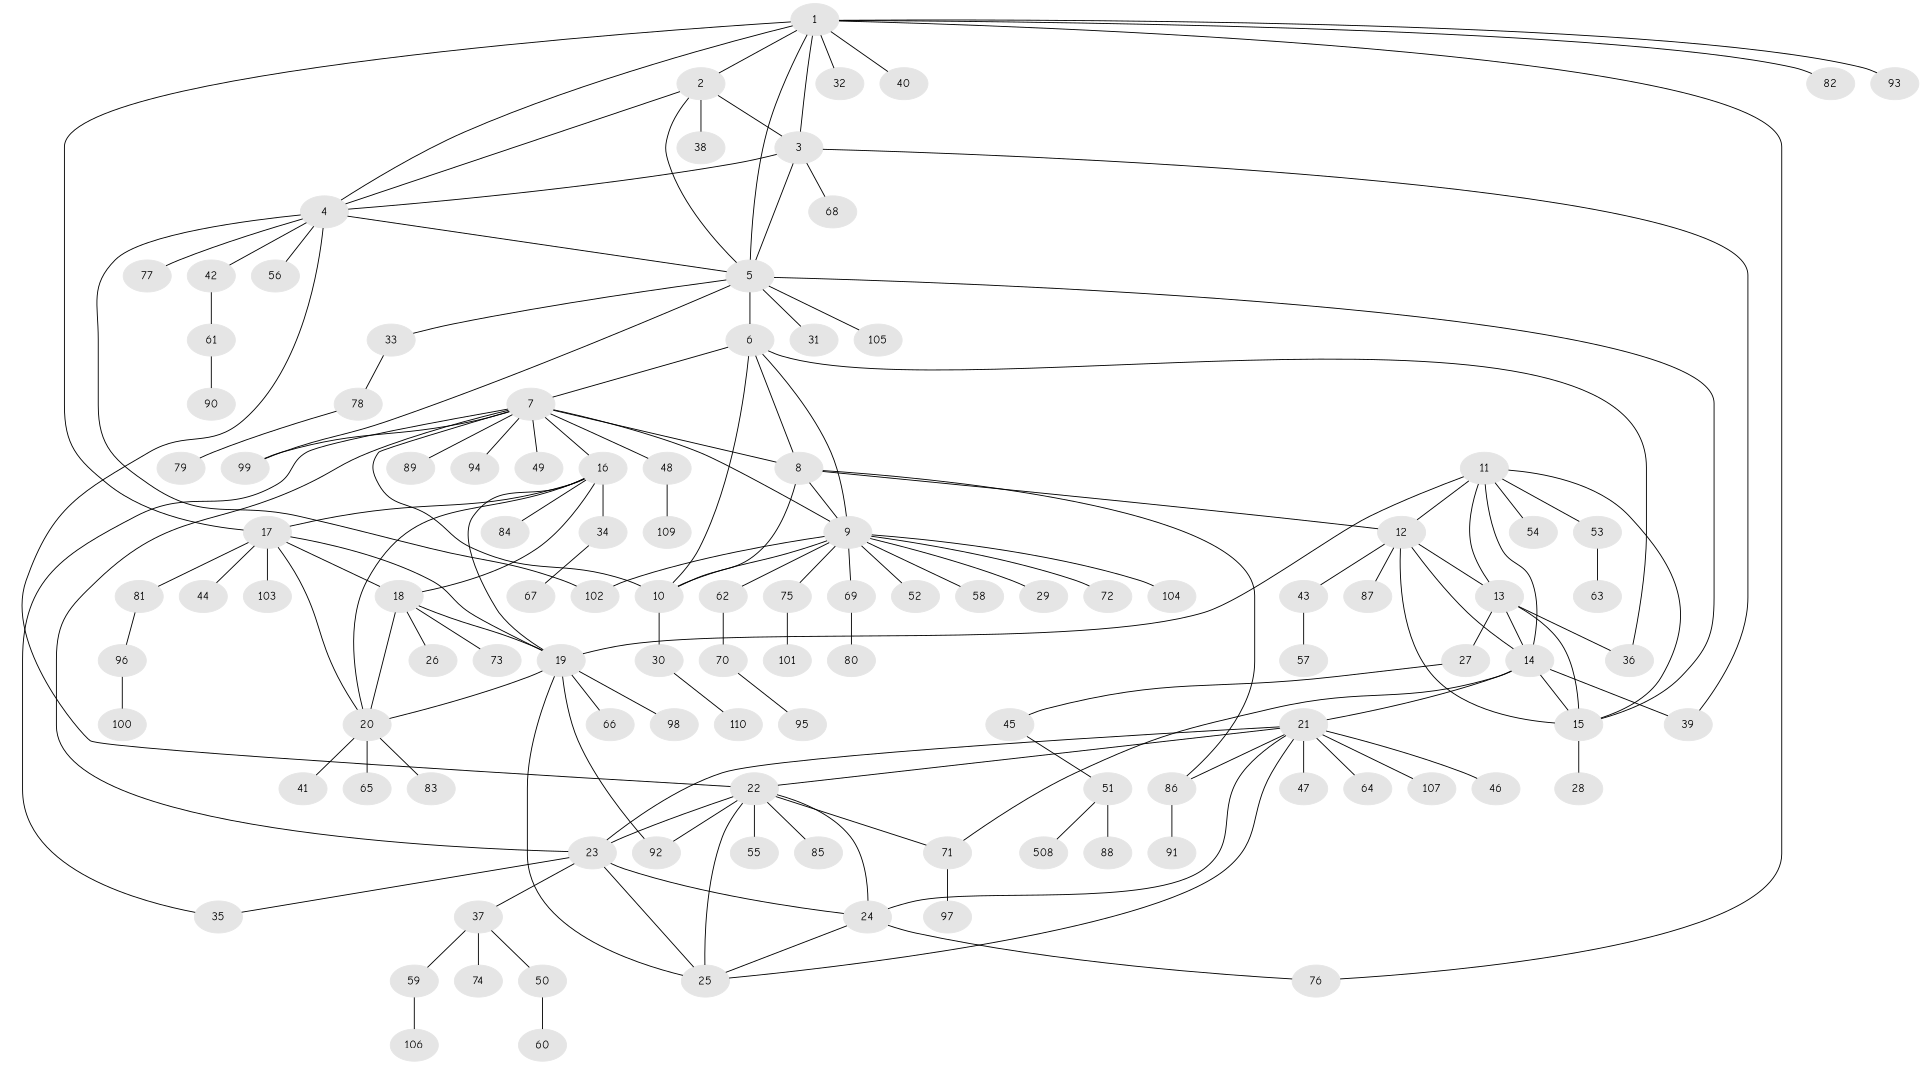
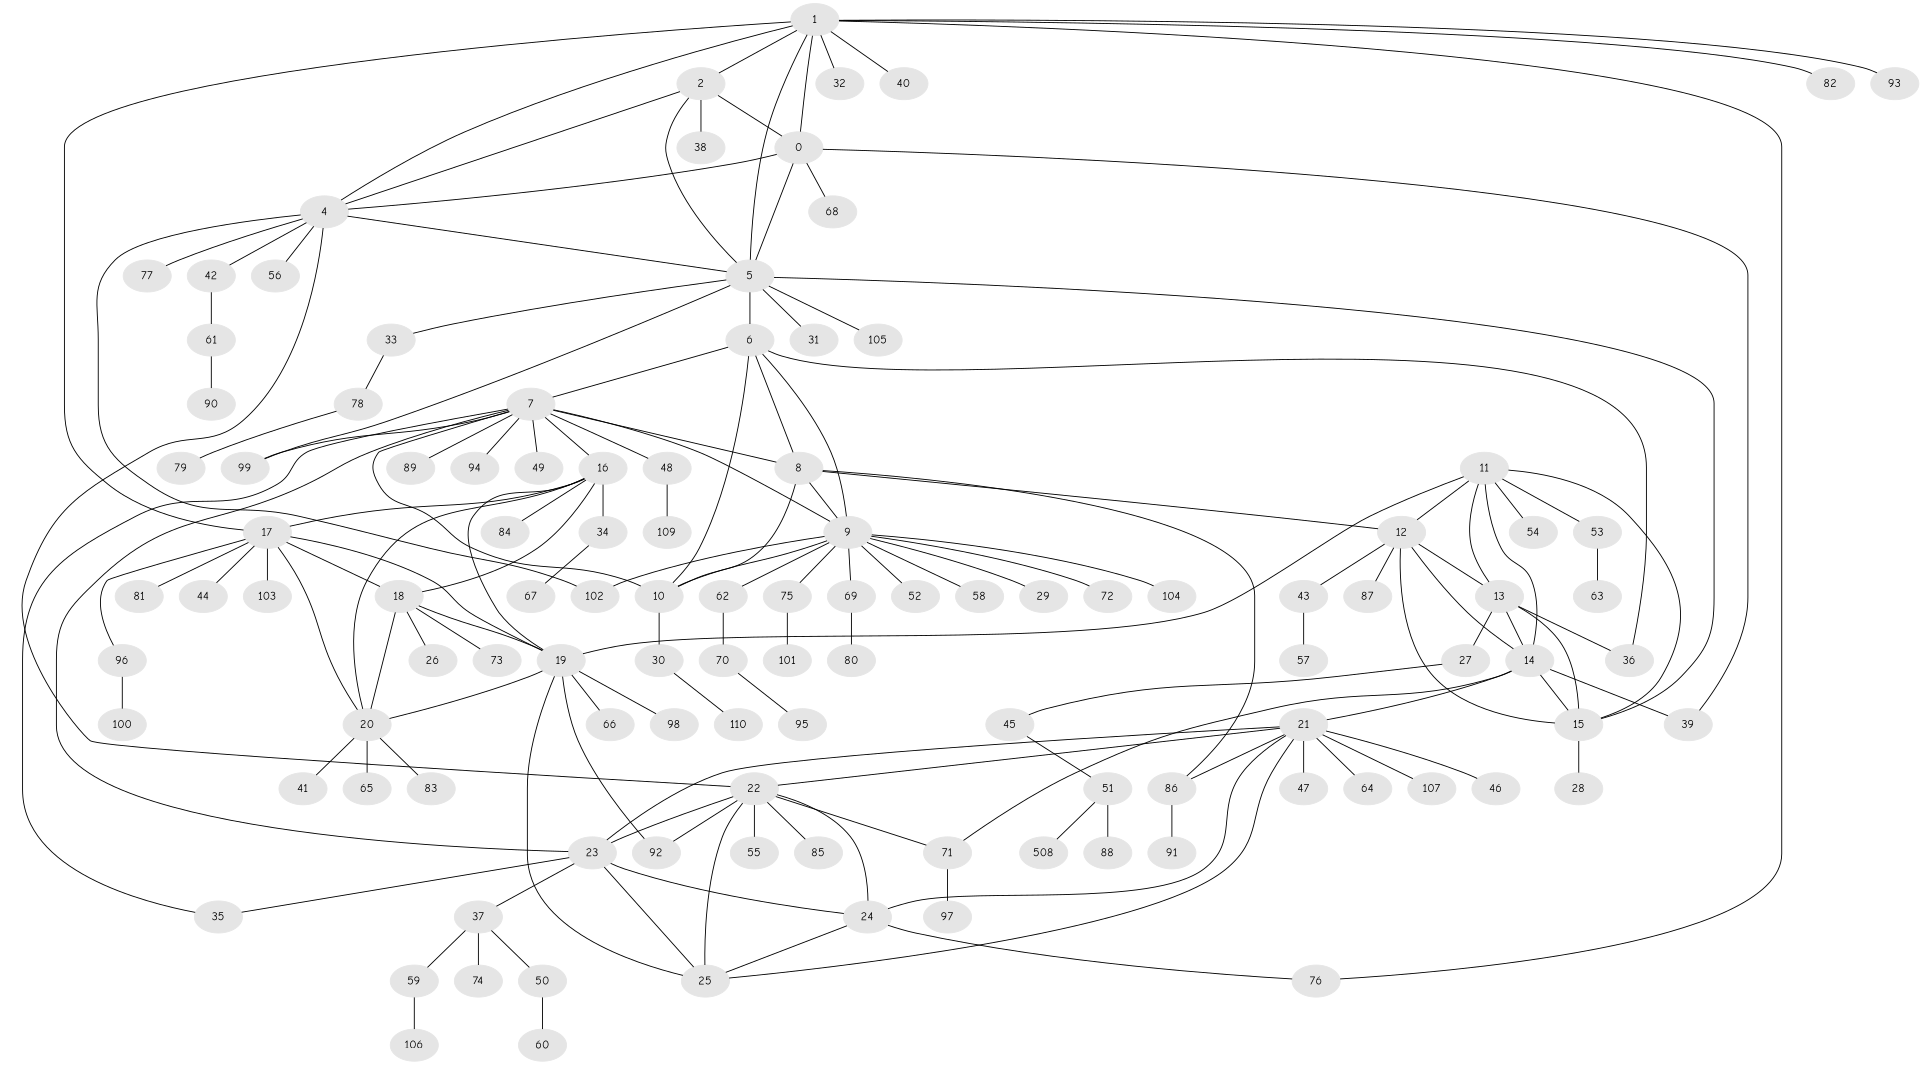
node "3": label "3" -> "0"
edge "81" -- "96": now "17" -- "96"
